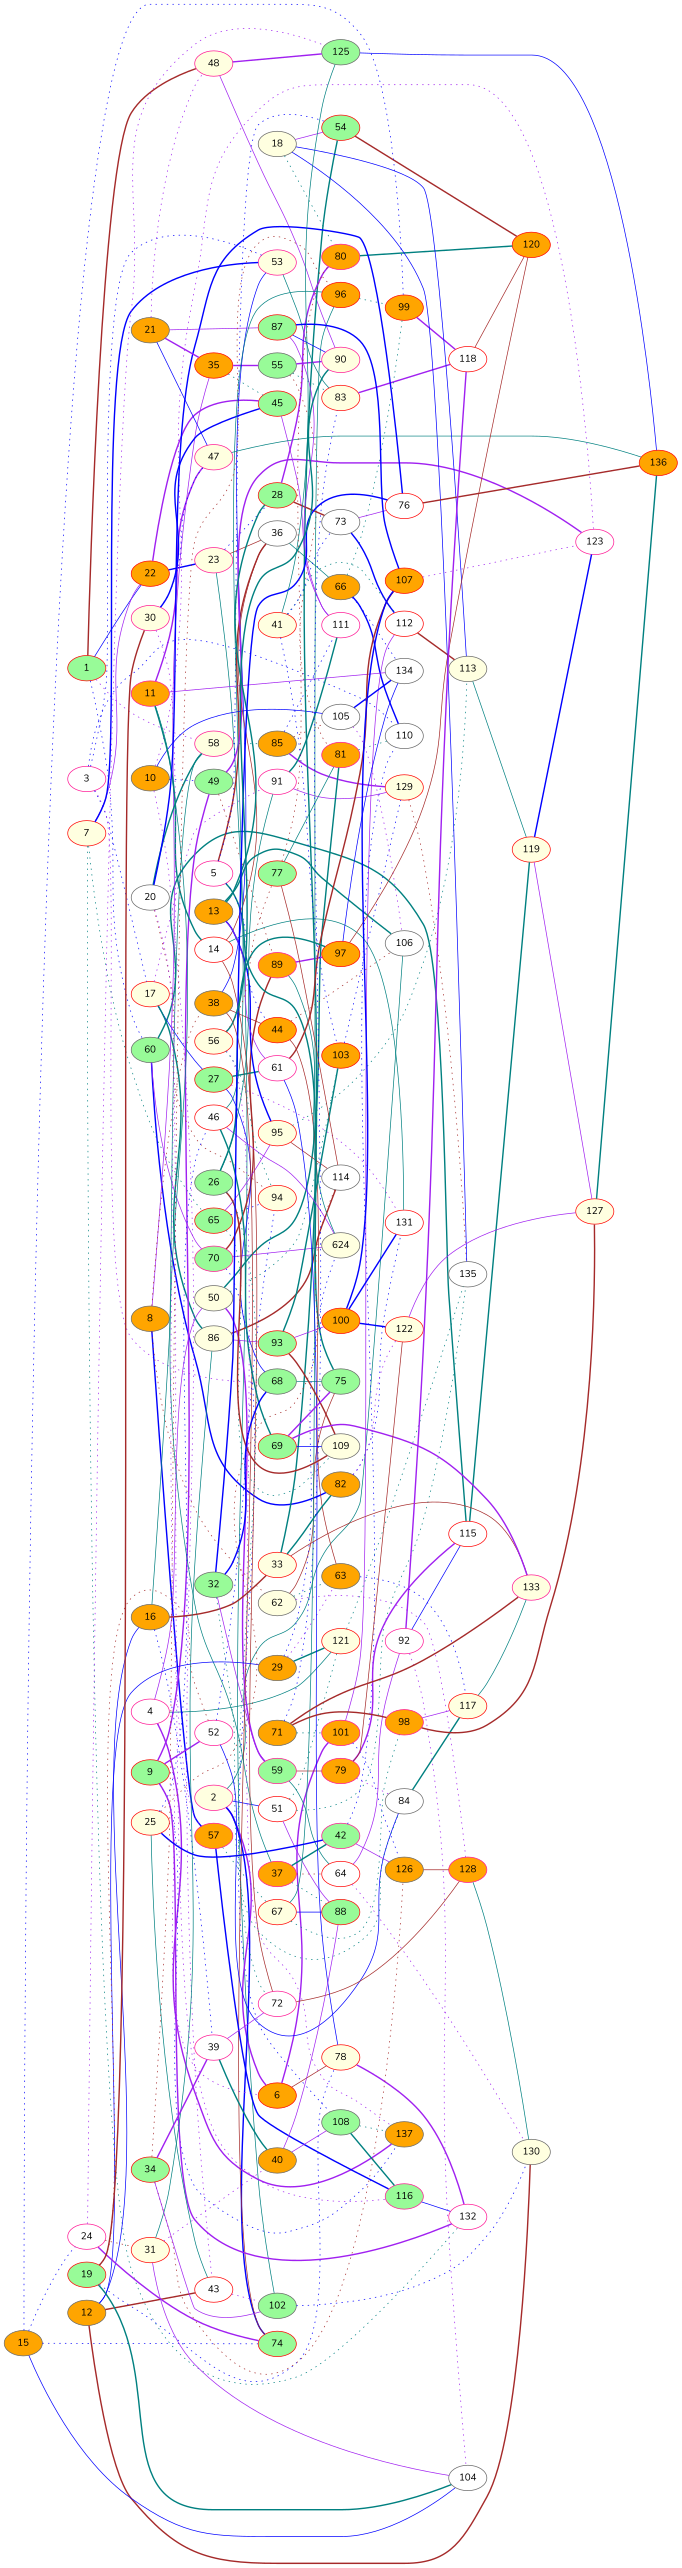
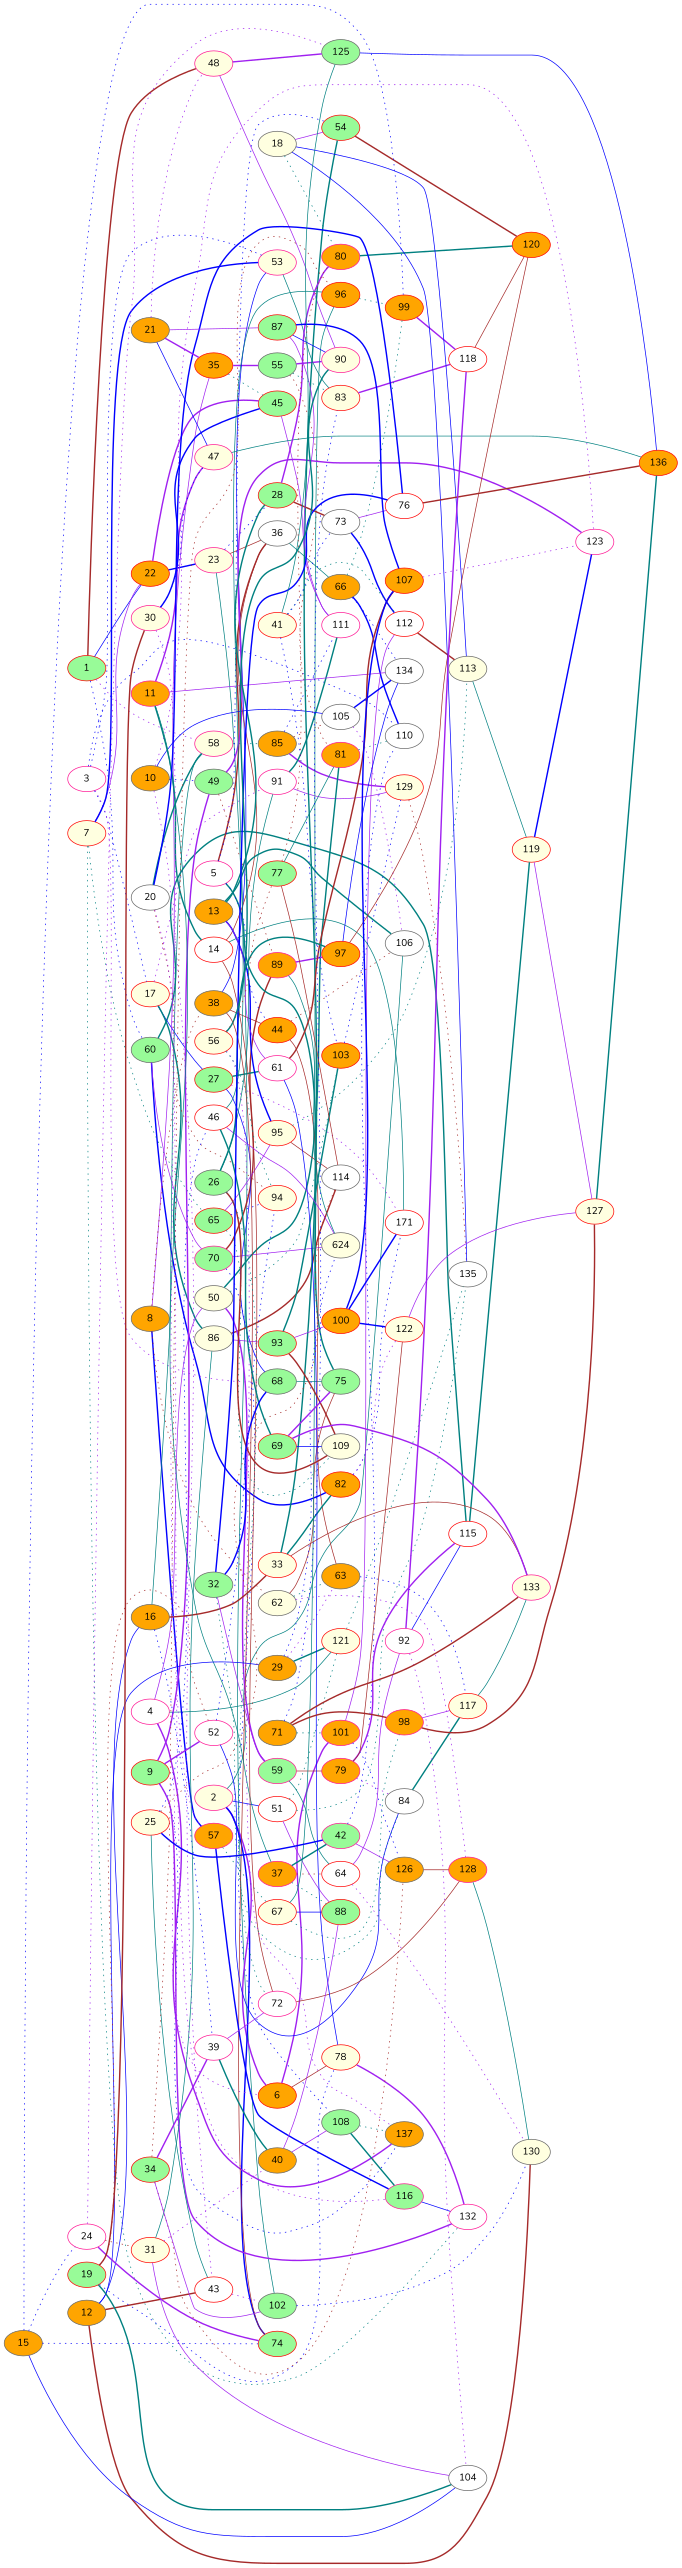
node "131": label "131" -> "171"
node "82": color gray40 -> red
